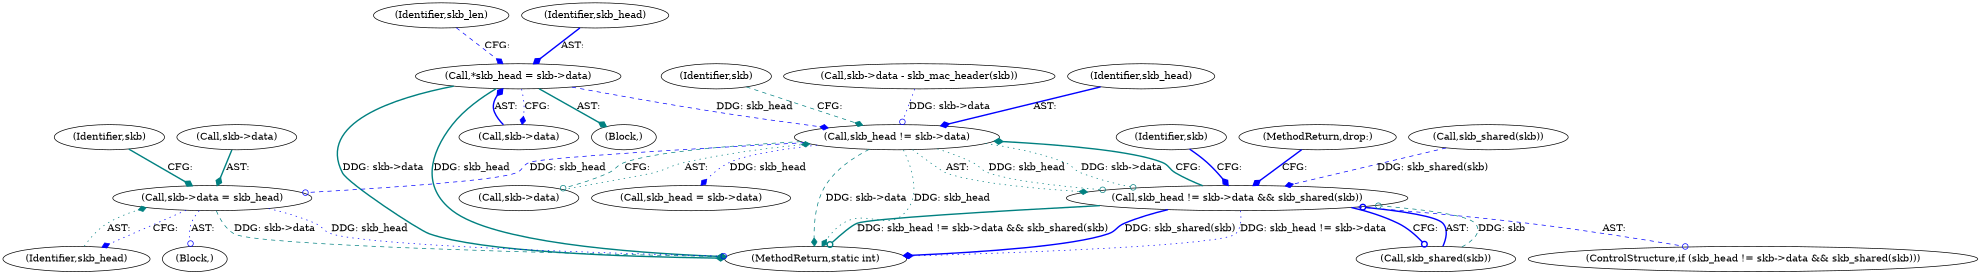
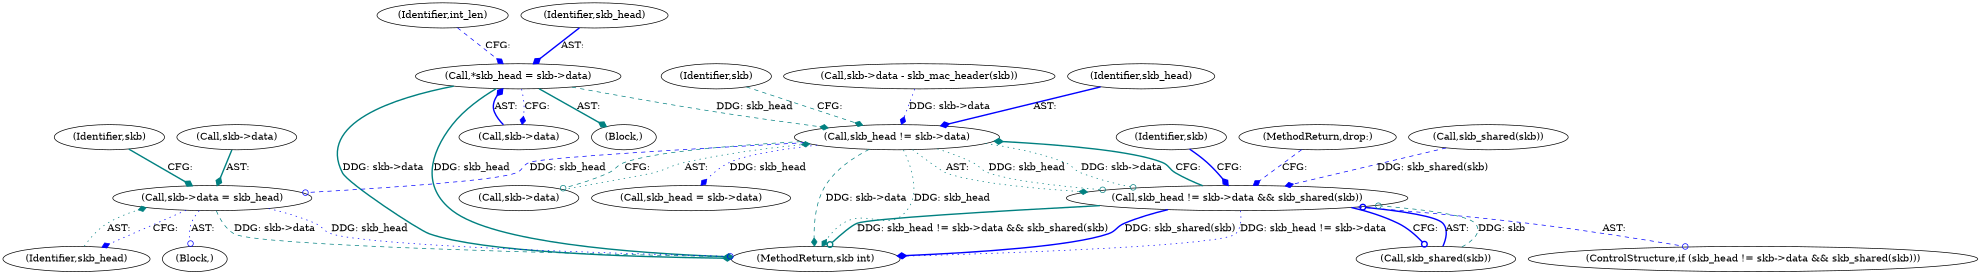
node "(Identifier,skb_len)": label "(Identifier,skb_len)" -> "(Identifier,int_len)"
edge "(Call,skb->data - skb_mac_header(skb))" -> "(Call,skb_head != skb->data)": arrowhead odot -> diamond
edge "(Call,*skb_head = skb->data)" -> "(Call,skb_head != skb->data)": color blue -> teal
edge "(MethodReturn,drop:)" -> "(Call,skb_head != skb->data && skb_shared(skb))": style bold -> dashed
node "(MethodReturn,static int)": label "(MethodReturn,static int)" -> "(MethodReturn,skb int)"
